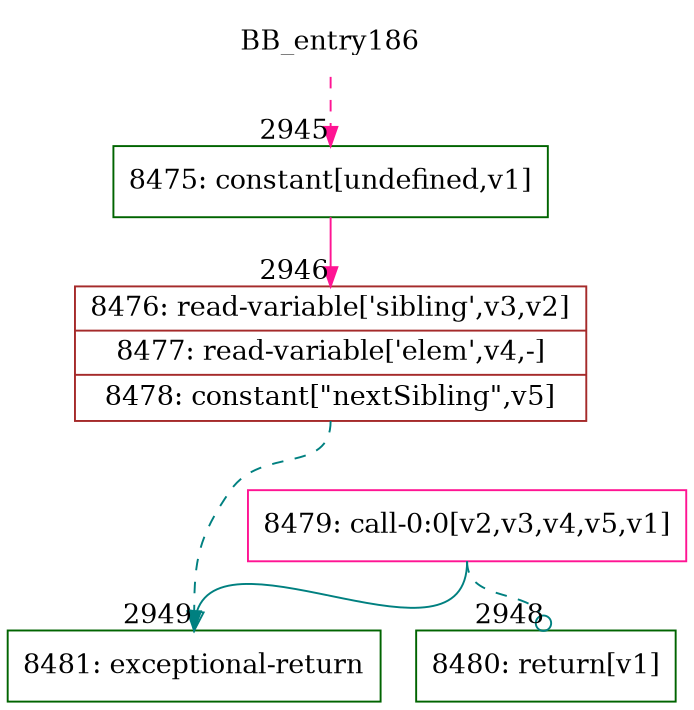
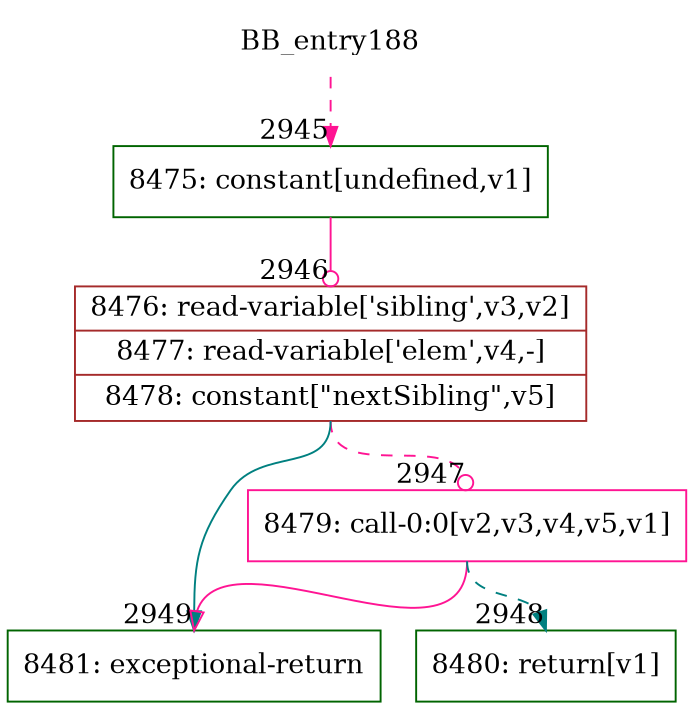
node "BB_entry186": label "BB_entry186" -> "BB_entry188"
edge "8475: constant[undefined,v1]" -> "8476: read-variable['sibling',v3,v2]": arrowhead normal -> odot
edge "8476: read-variable['sibling',v3,v2]" -> "8479: call-0:0[v2,v3,v4,v5,v1]": added
edge "8476: read-variable['sibling',v3,v2]" -> "8481: exceptional-return": style dashed -> solid
edge "8479: call-0:0[v2,v3,v4,v5,v1]" -> "8480: return[v1]": arrowhead odot -> normal
edge "8479: call-0:0[v2,v3,v4,v5,v1]" -> "8481: exceptional-return": color teal -> deeppink
